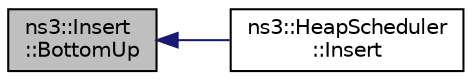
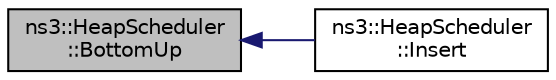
node "ns3::Insert ::BottomUp": label "ns3::Insert ::BottomUp" -> "ns3::HeapScheduler ::BottomUp"
